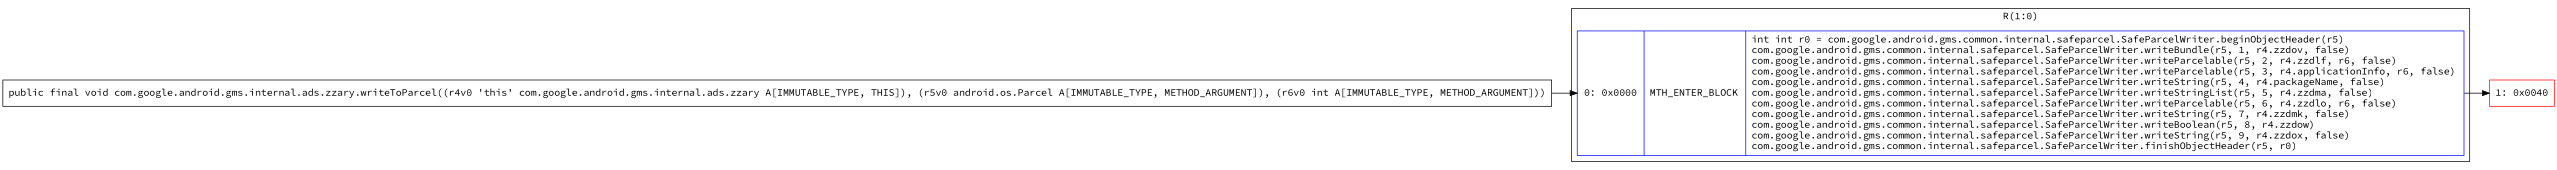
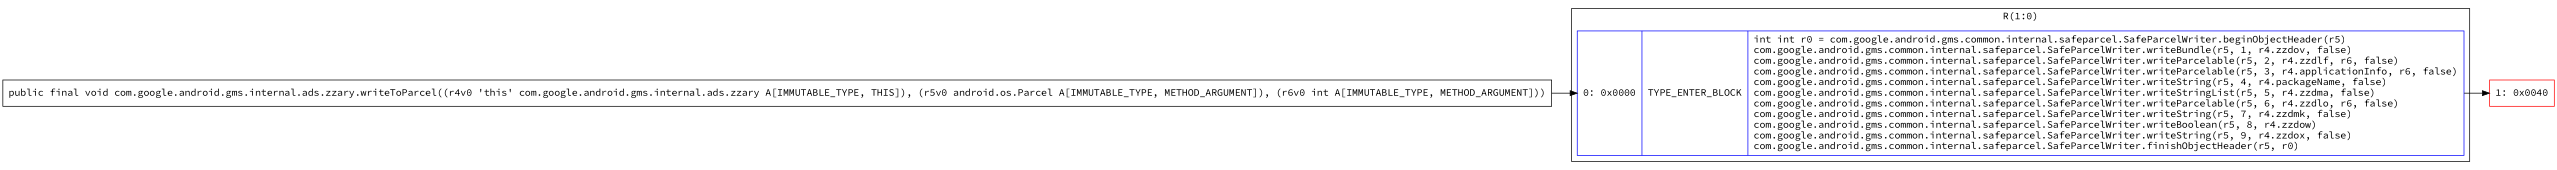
node "0: 0x0000": text "MTH_ENTER_BLOCK" -> "TYPE_ENTER_BLOCK"
